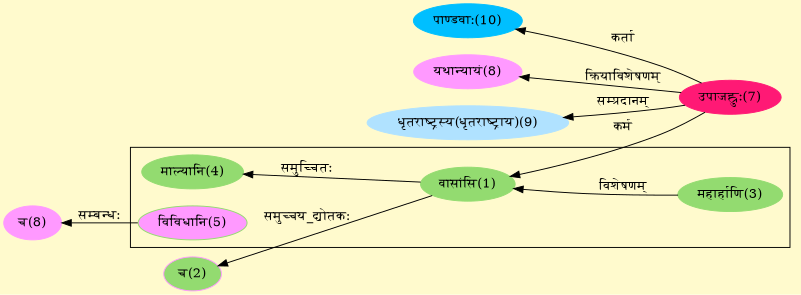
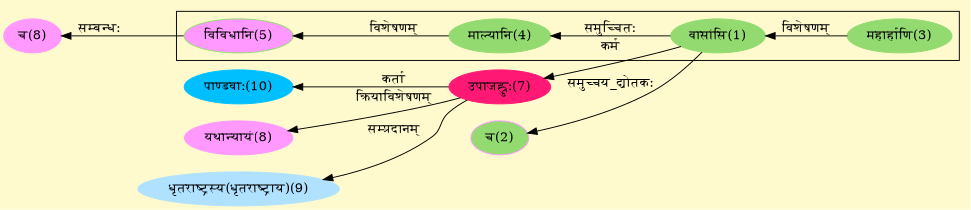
edge "माल्यानि(4)" -> "विविधानि(5)": added, label "विशेषणम्"
edge "उपाजह्रुः(7)" -> "वासांसि(1)": reversed
